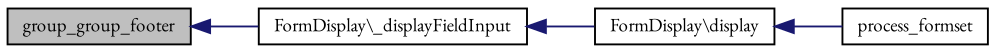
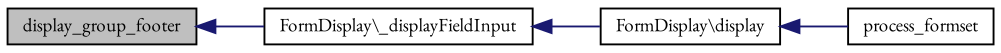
node "group_group_footer": label "group_group_footer" -> "display_group_footer"
